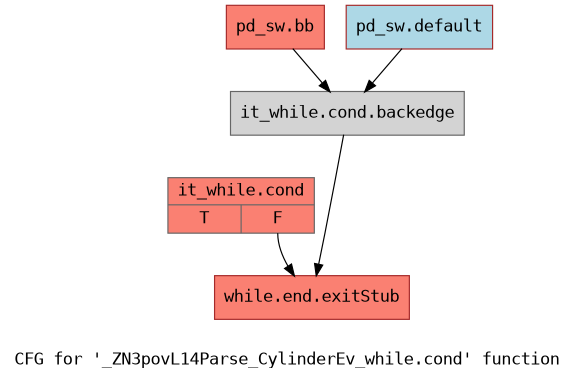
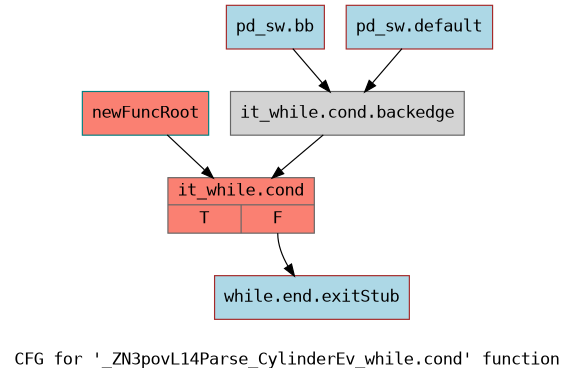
node "pd_sw.bb": fillcolor salmon -> lightblue
node "newFuncRoot": added
edge "it_while.cond.backedge" -> "while.end.exitStub": now "it_while.cond.backedge" -> "it_while.cond"
node "while.end.exitStub": fillcolor salmon -> lightblue
